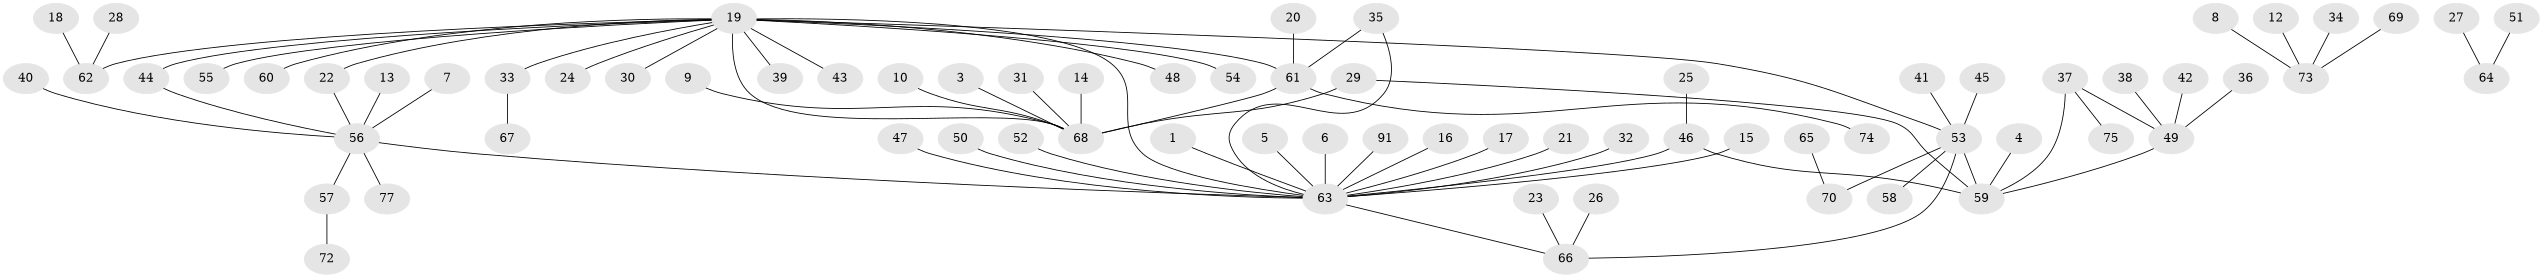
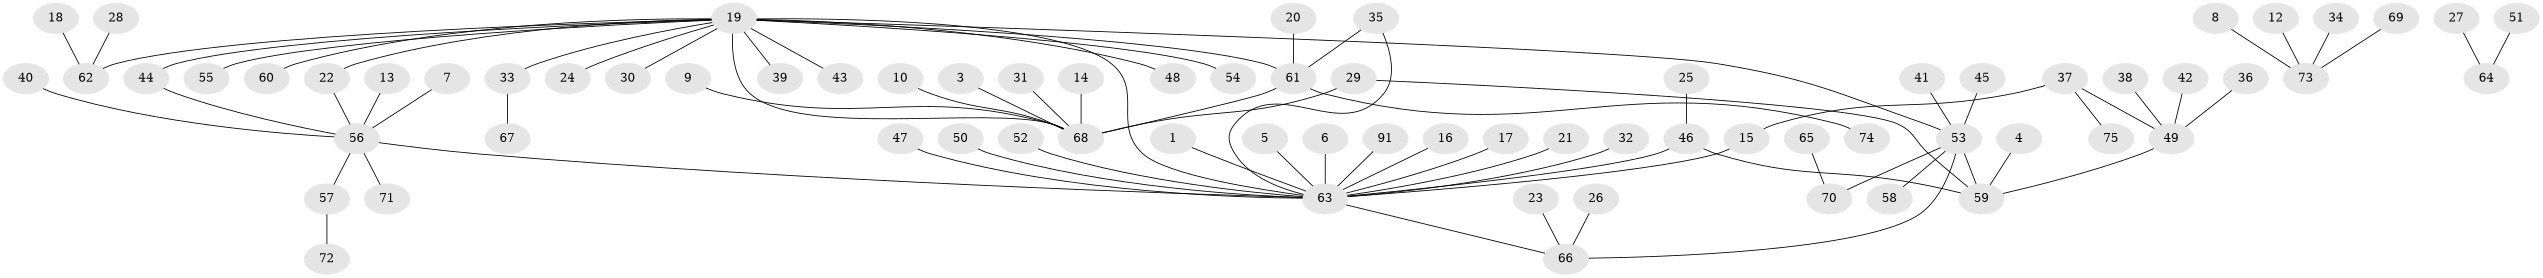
edge "37" -- "59": now "37" -- "15"
node "77": label "77" -> "71"
